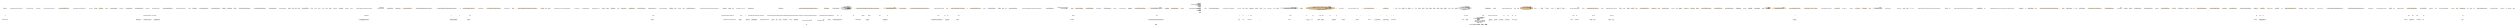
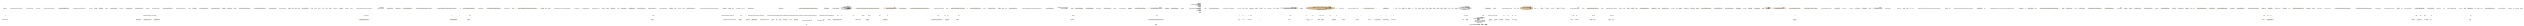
node "return new Uri(assembly.EscapedCodeBase).LocalPath;": added
